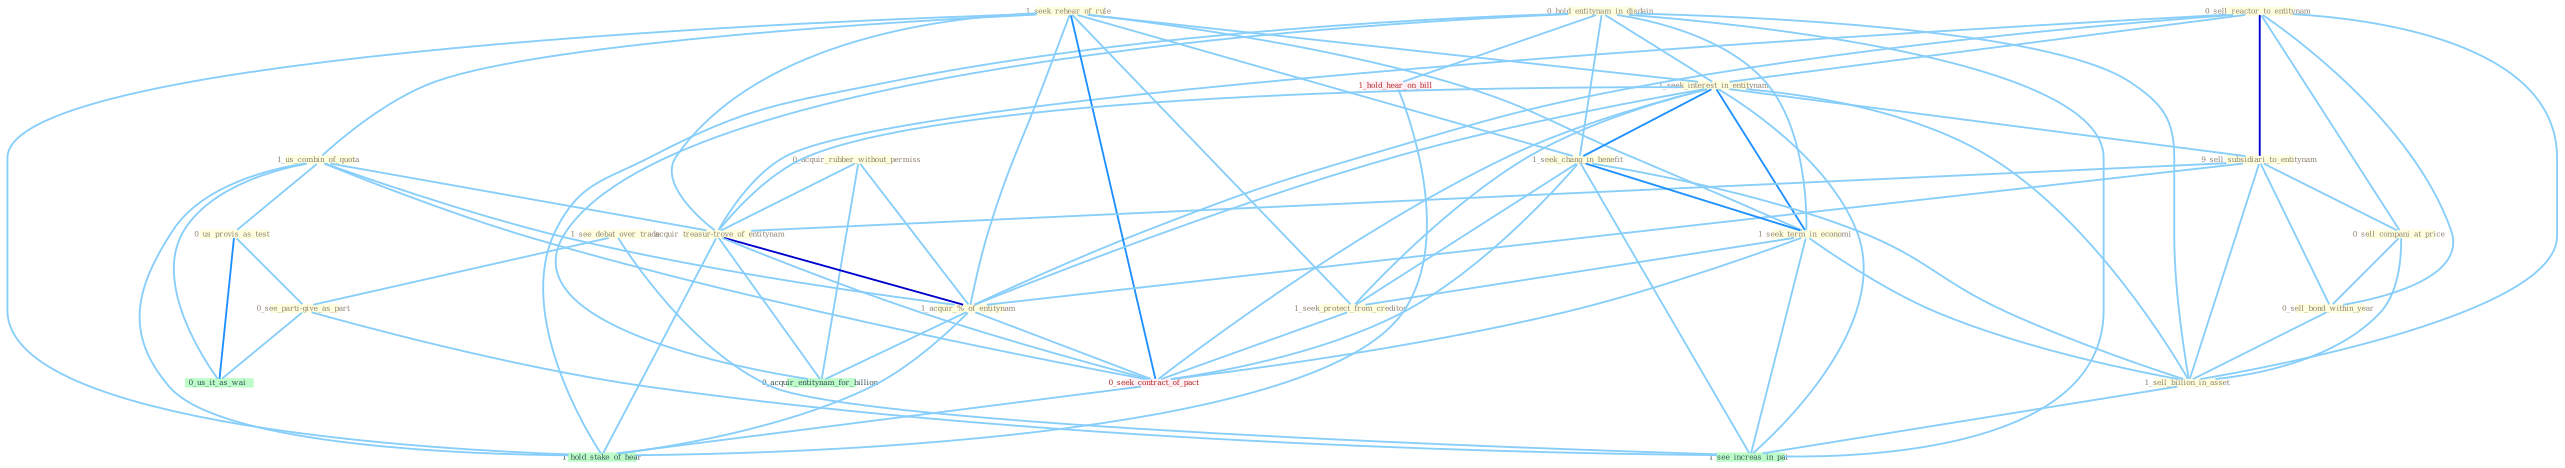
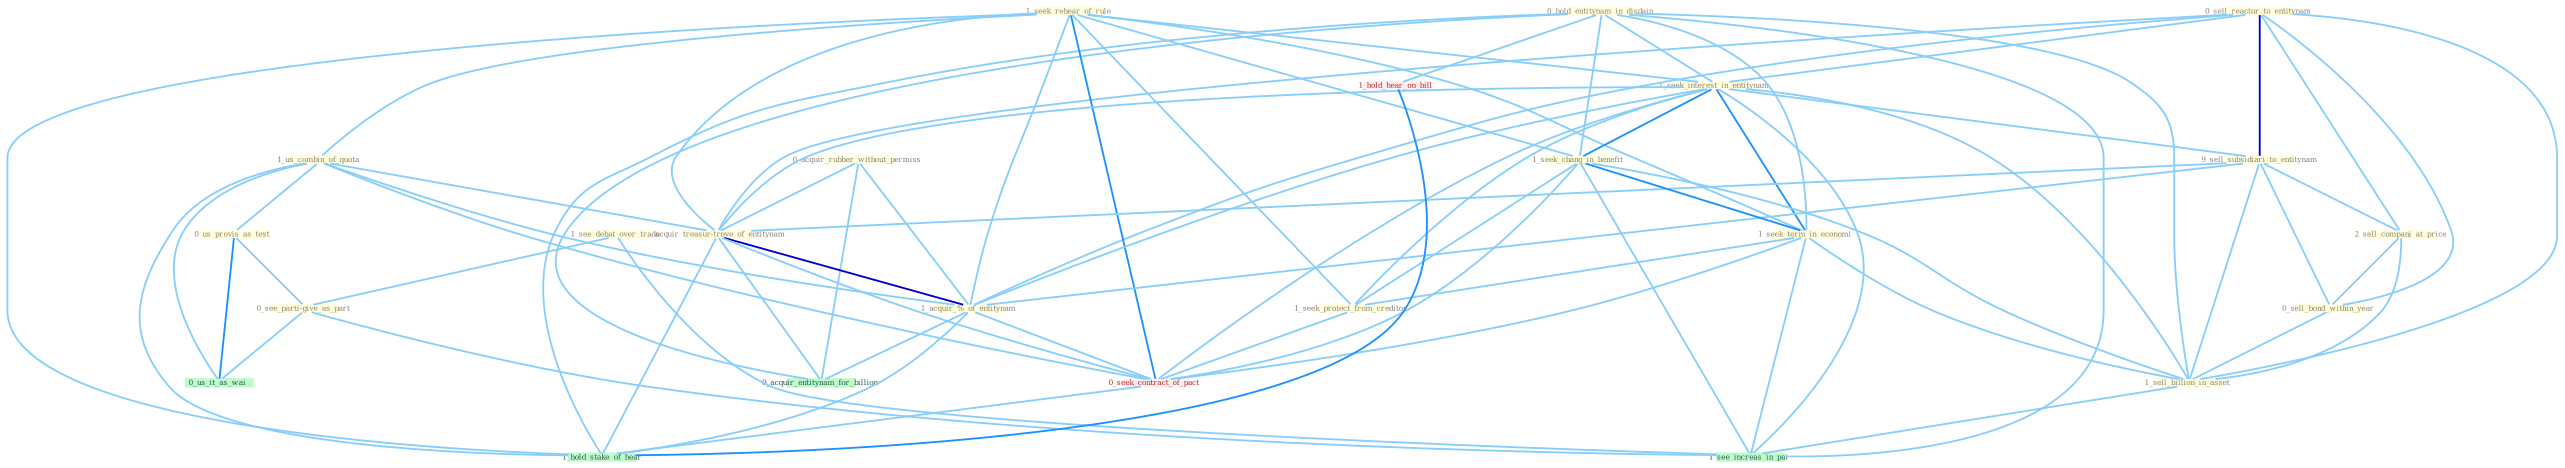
node "0_sell_compani_at_price": label "0_sell_compani_at_price" -> "2_sell_compani_at_price"
edge "1_hold_hear_on_bill" -- "1_hold_stake_of_hear": color #87cefa -> #1e90ff
